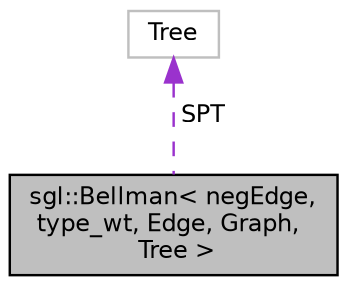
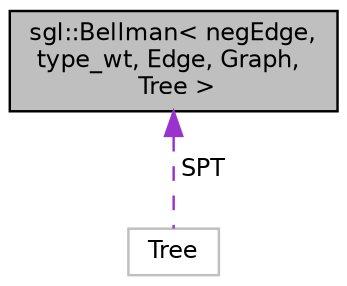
edge "sgl::Bellman< negEdge, type_wt, Edge, Graph, Tree >" -> "Tree": reversed
